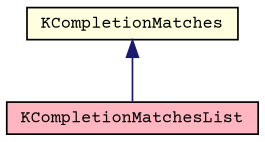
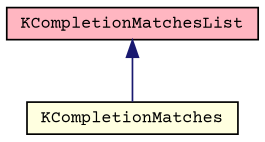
edge "KCompletionMatchesList" -> "KCompletionMatches": reversed
